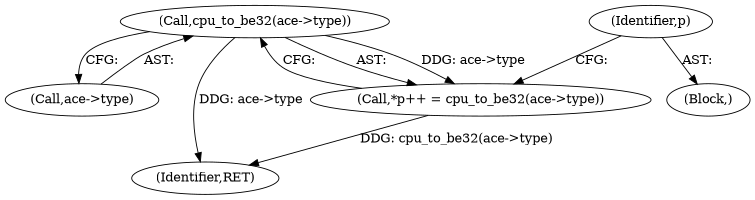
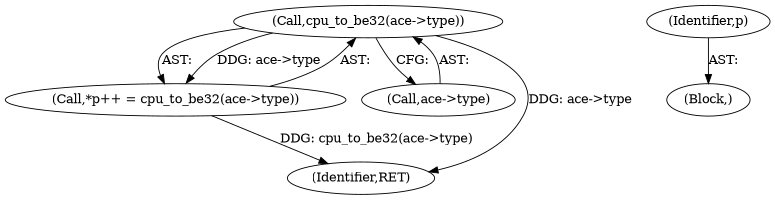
edge "(Identifier,p)" -> "(Call,*p++ = cpu_to_be32(ace->type))": removed, label "CFG:"
edge "(Call,*p++ = cpu_to_be32(ace->type))" -> "(Call,cpu_to_be32(ace->type))": label "CFG: " -> "AST: "
